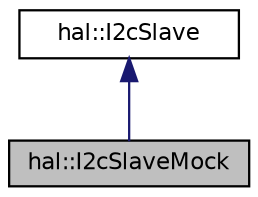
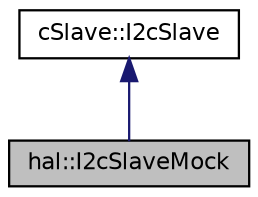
node "hal::I2cSlave": label "hal::I2cSlave" -> "cSlave::I2cSlave"
